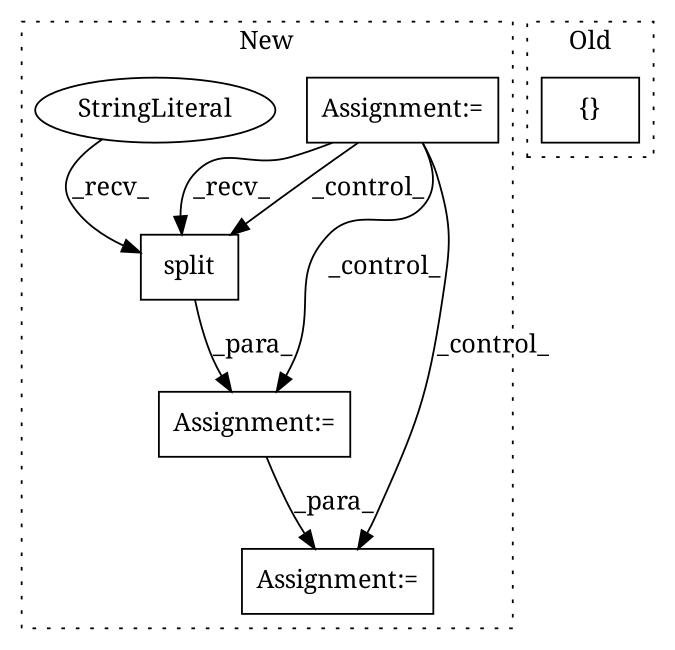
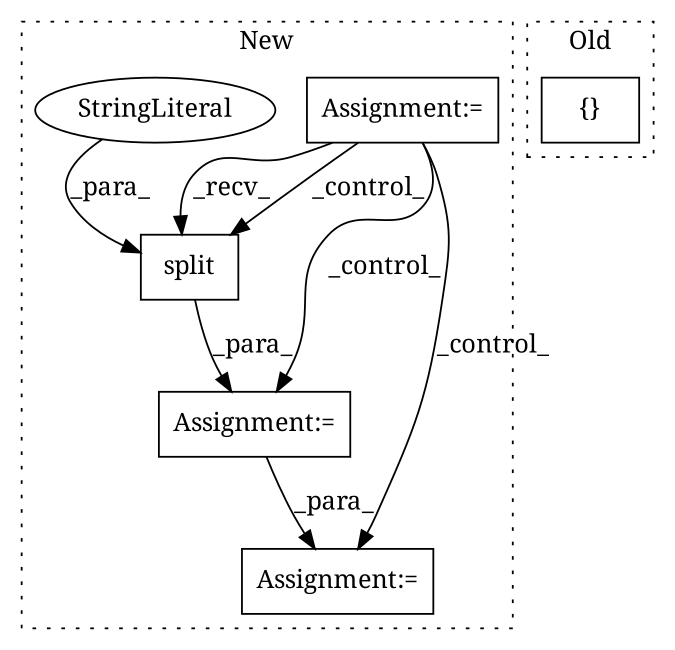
edge "StringLiteral" -> "split": label "_recv_" -> "_para_"
